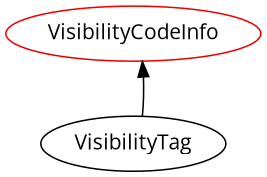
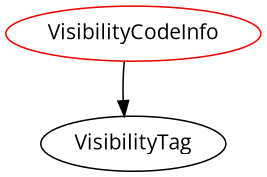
edge "VisibilityTag" -> "VisibilityCodeInfo": reversed
